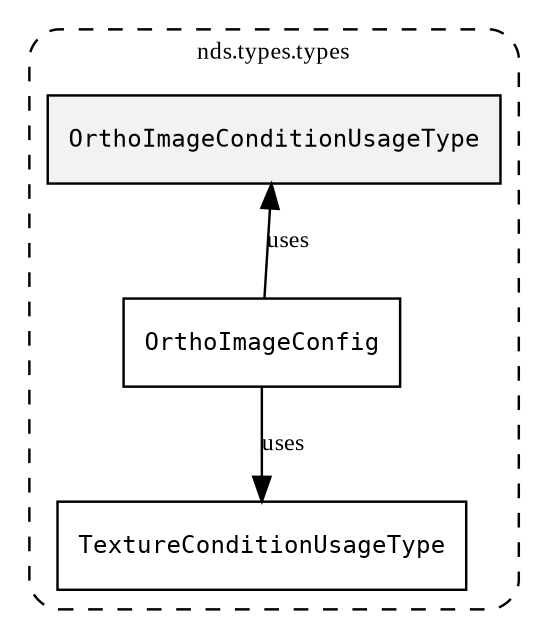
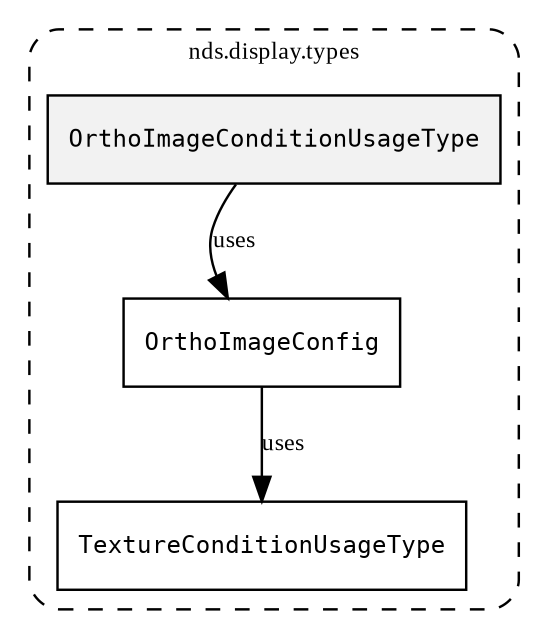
cluster "nds.types.types": label "nds.types.types" -> "nds.display.types"
edge "OrthoImageConfig" -> "OrthoImageConditionUsageType": reversed
